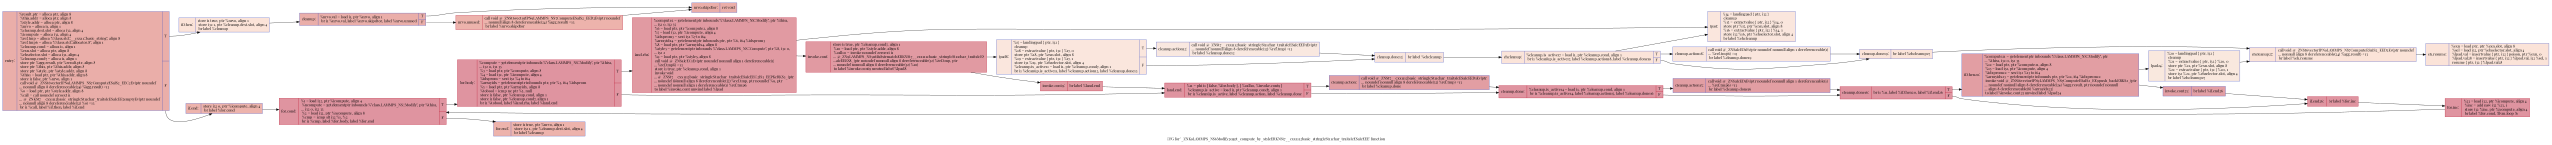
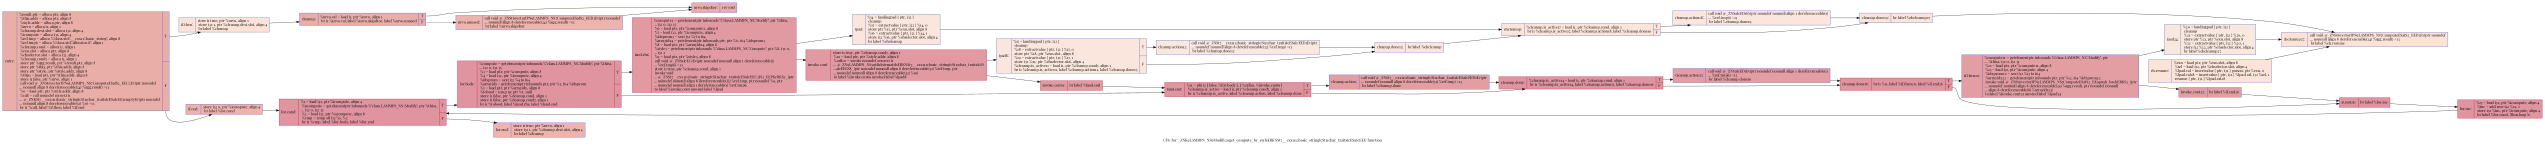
node "nrvo.unused:": color #b70d28ff -> #3d50c3ff
edge "ehcleanup:" -> "lpad:": reversed
edge "ehcleanup27:" -> "eh.resume:": reversed
